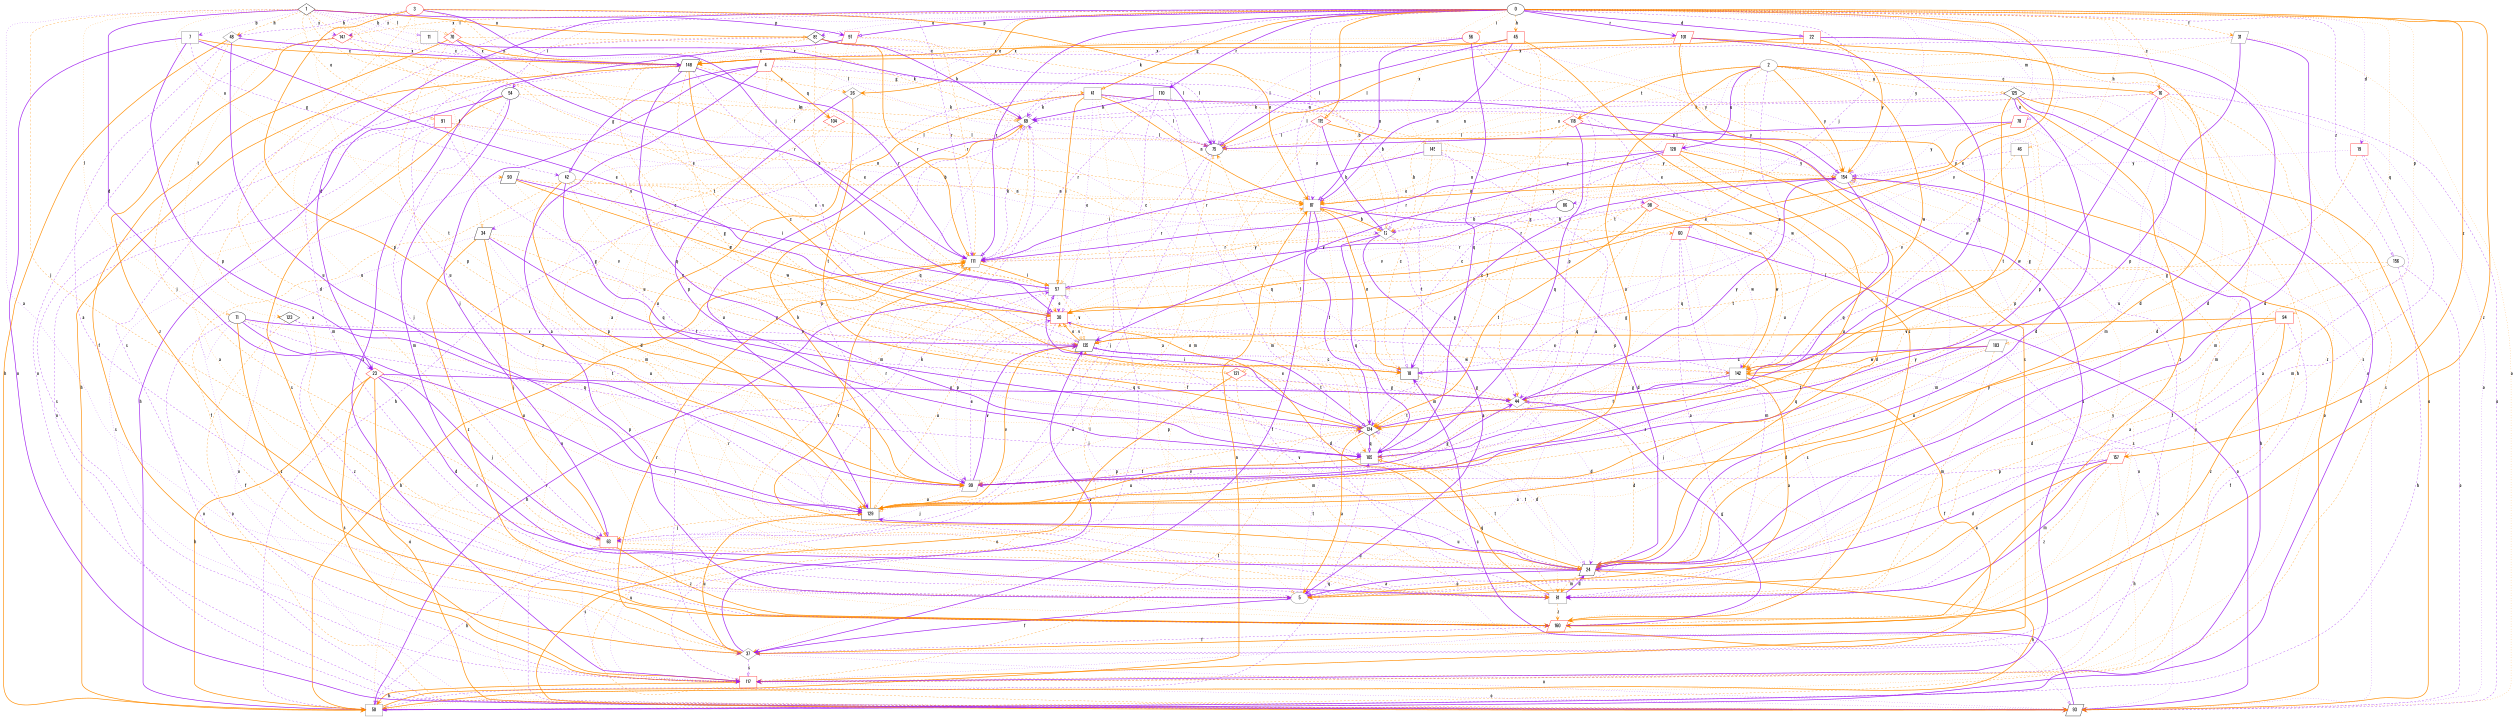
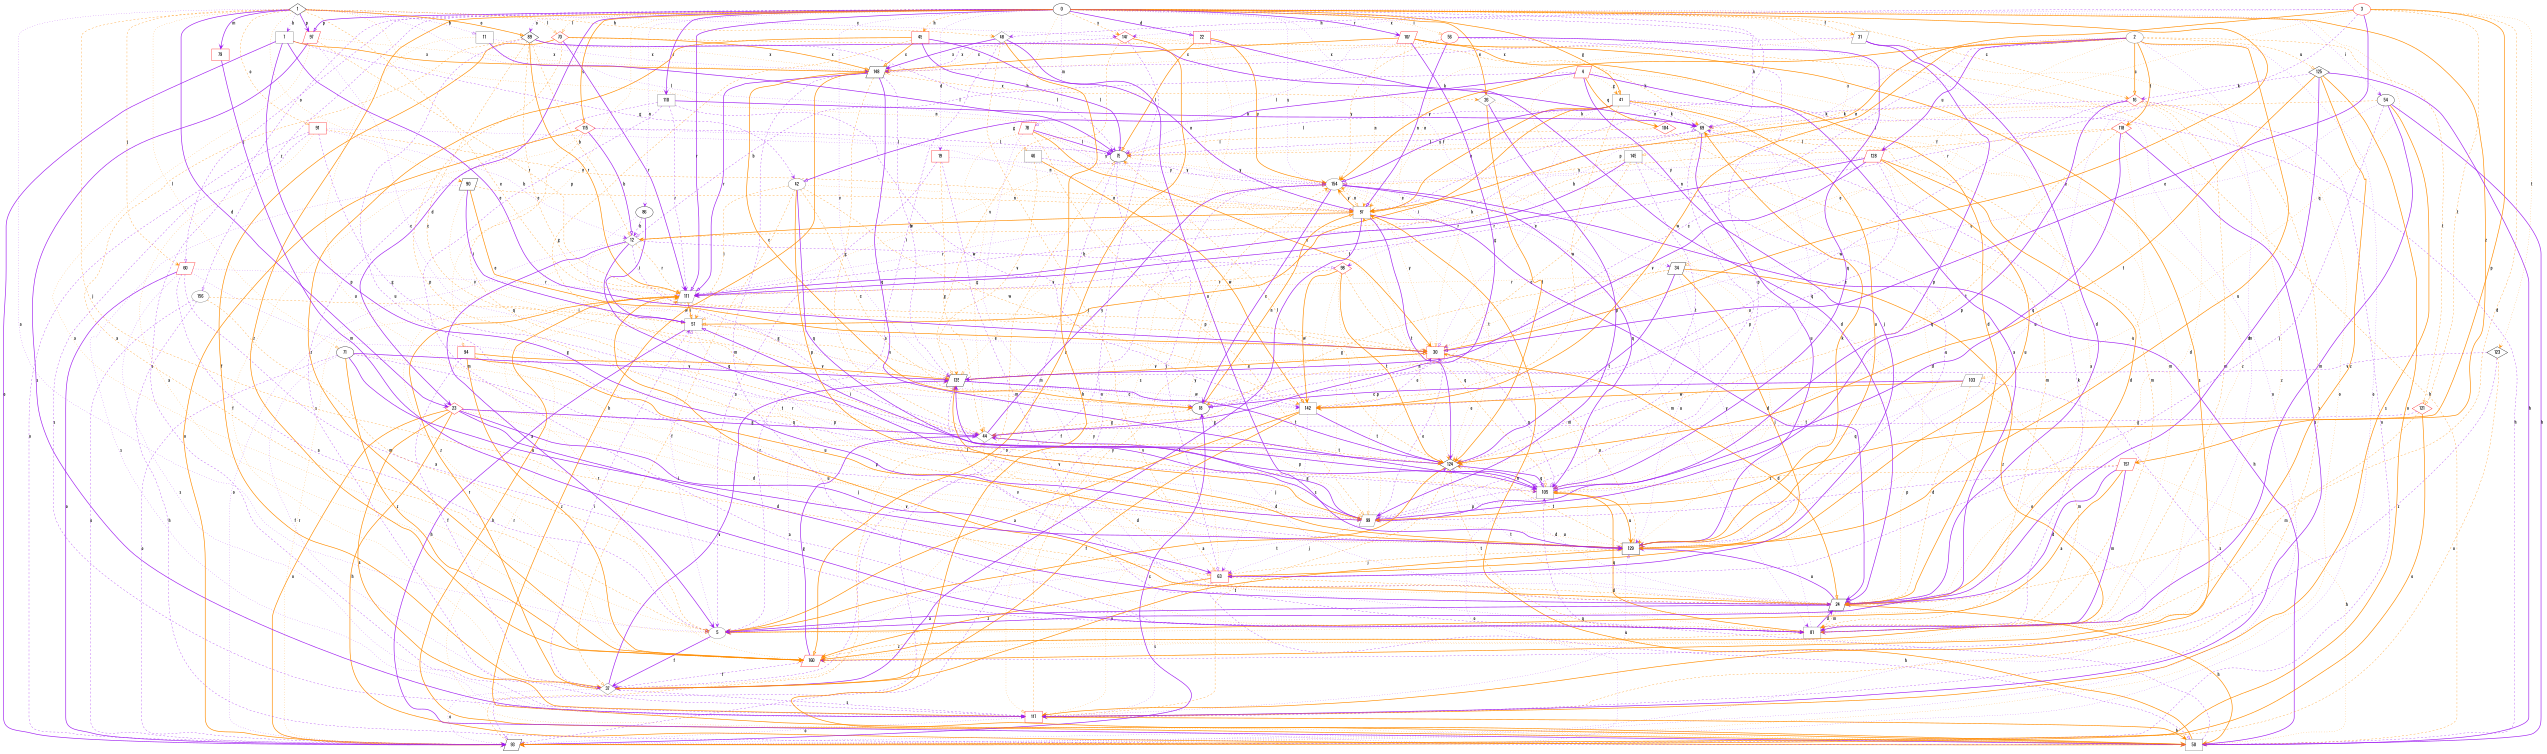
node "79": added
edge "125" -> "69": now "125" -> "16"
edge "98" -> "12": reversed
node "18": shape box -> ellipse
edge "157" -> "160": now "157" -> "105"
